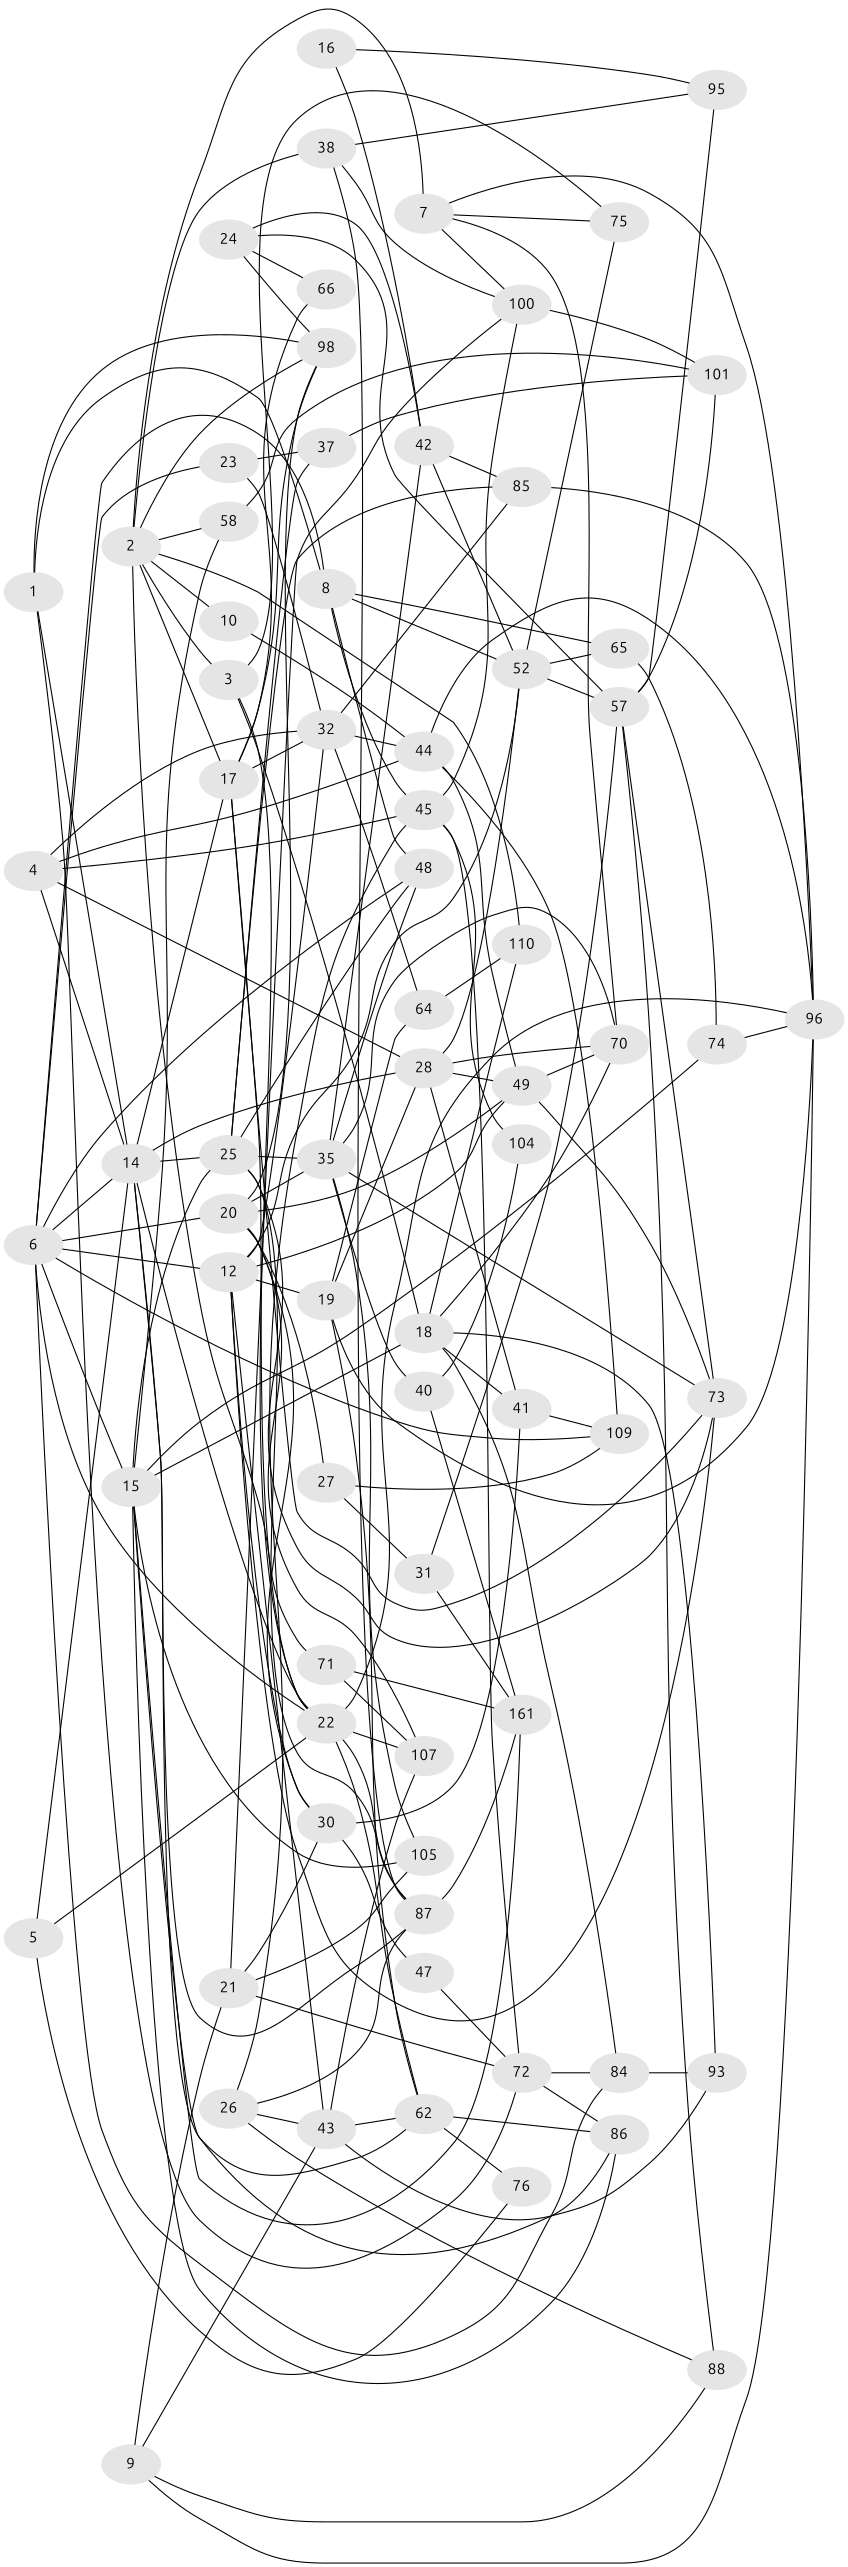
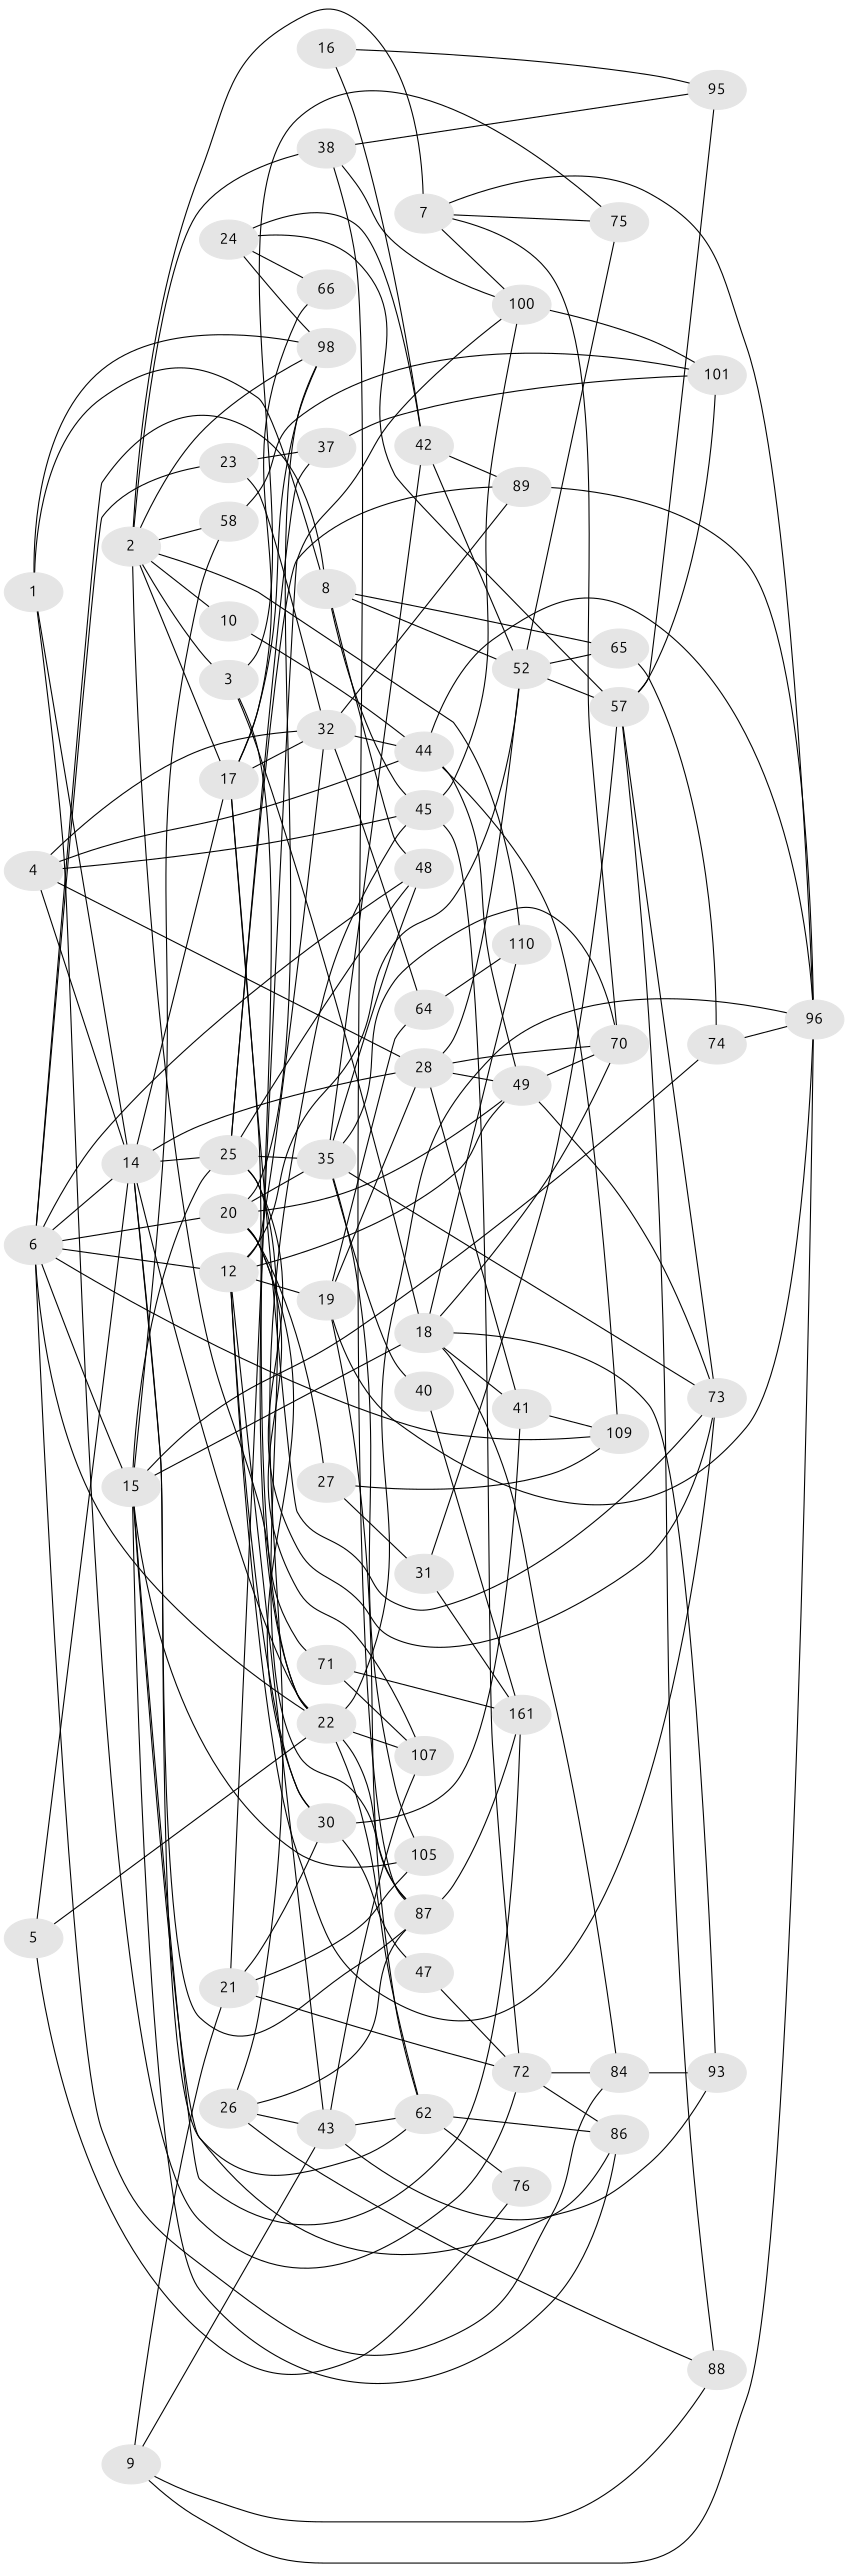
node "85": label "85" -> "89"
node "104": removed
